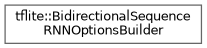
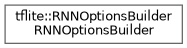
node "tflite::BidirectionalSequence RNNOptionsBuilder": label "tflite::BidirectionalSequence RNNOptionsBuilder" -> "tflite::RNNOptionsBuilder RNNOptionsBuilder"
